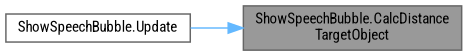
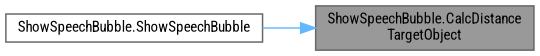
node "ShowSpeechBubble.Update": label "ShowSpeechBubble.Update" -> "ShowSpeechBubble.ShowSpeechBubble"
